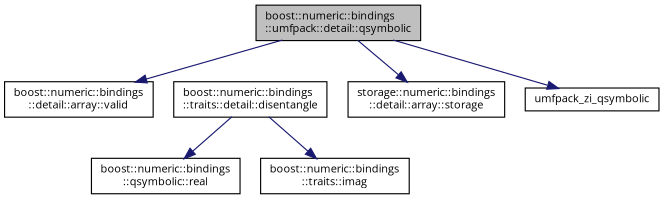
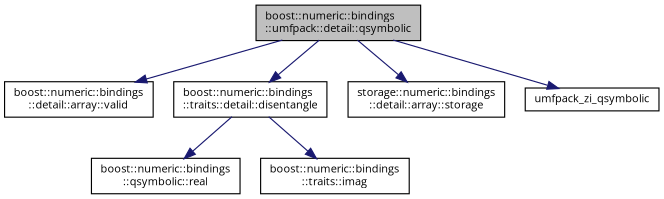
edge "boost::numeric::bindings ::umfpack::detail::qsymbolic" -> "boost::numeric::bindings ::traits::detail::disentangle": added
